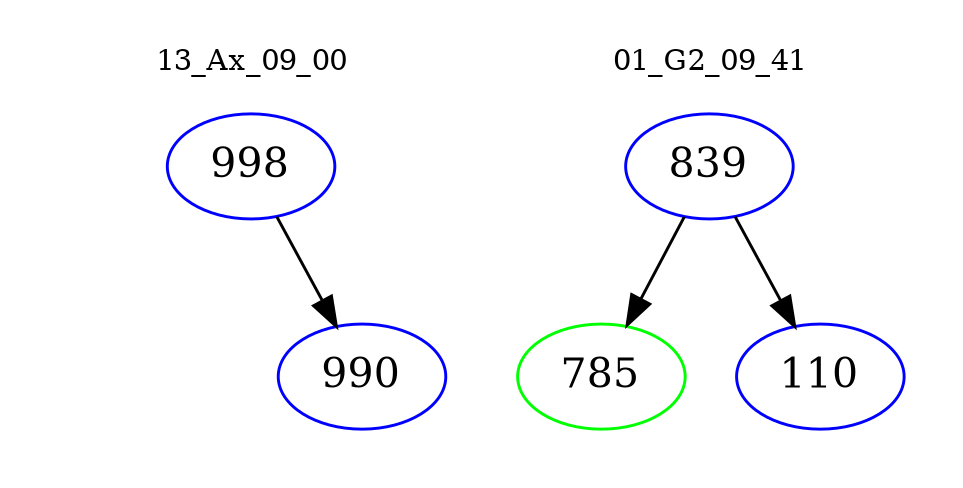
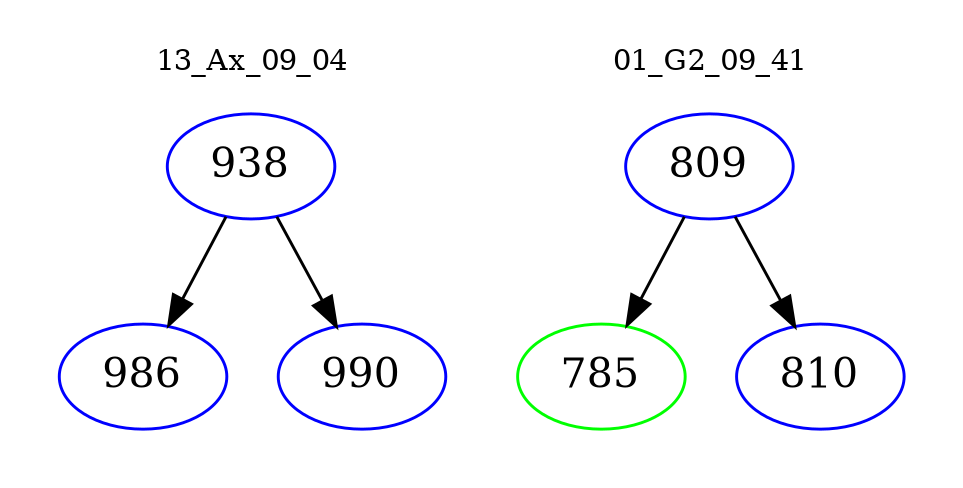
cluster "13_Ax_09_00": label "13_Ax_09_00" -> "13_Ax_09_04"
node "998": label "998" -> "938"
node "839": label "839" -> "809"
node "986": added
node "110": label "110" -> "810"
